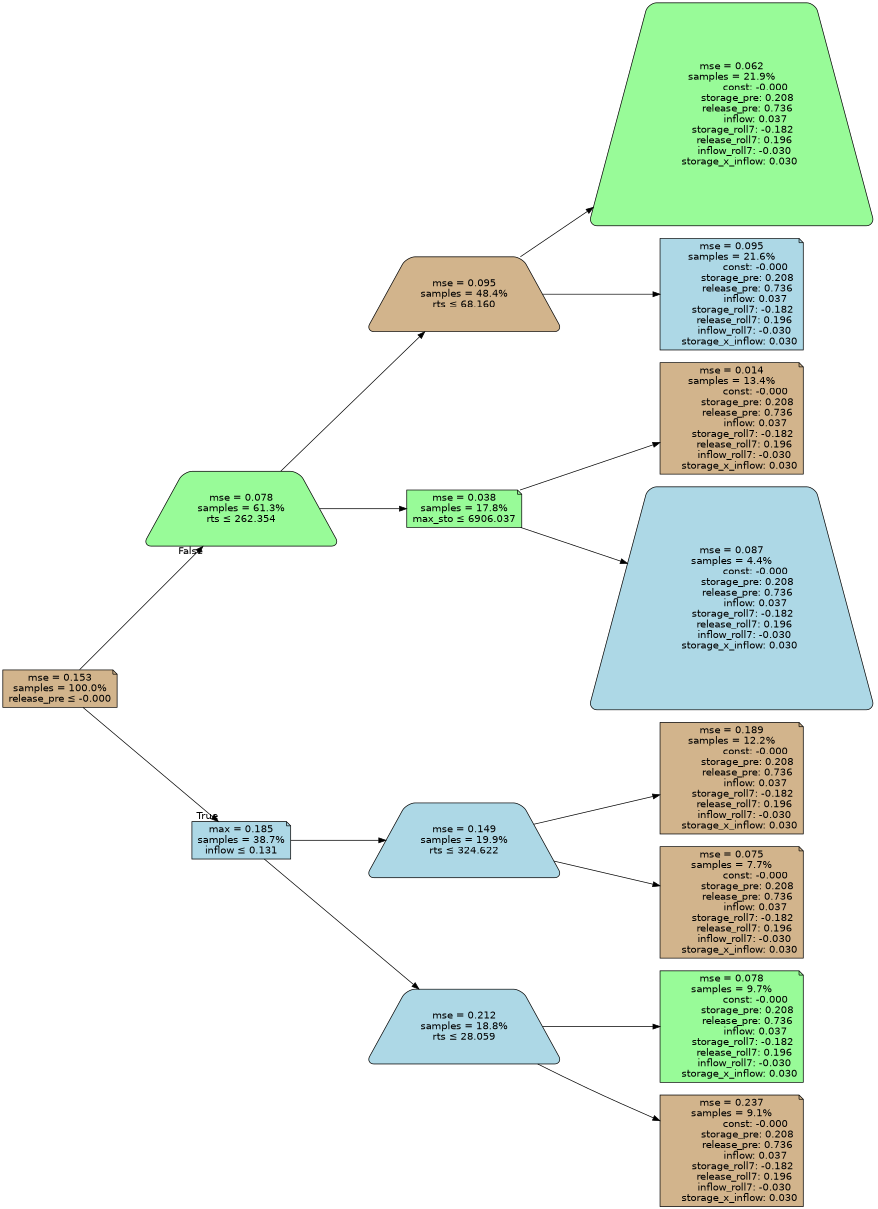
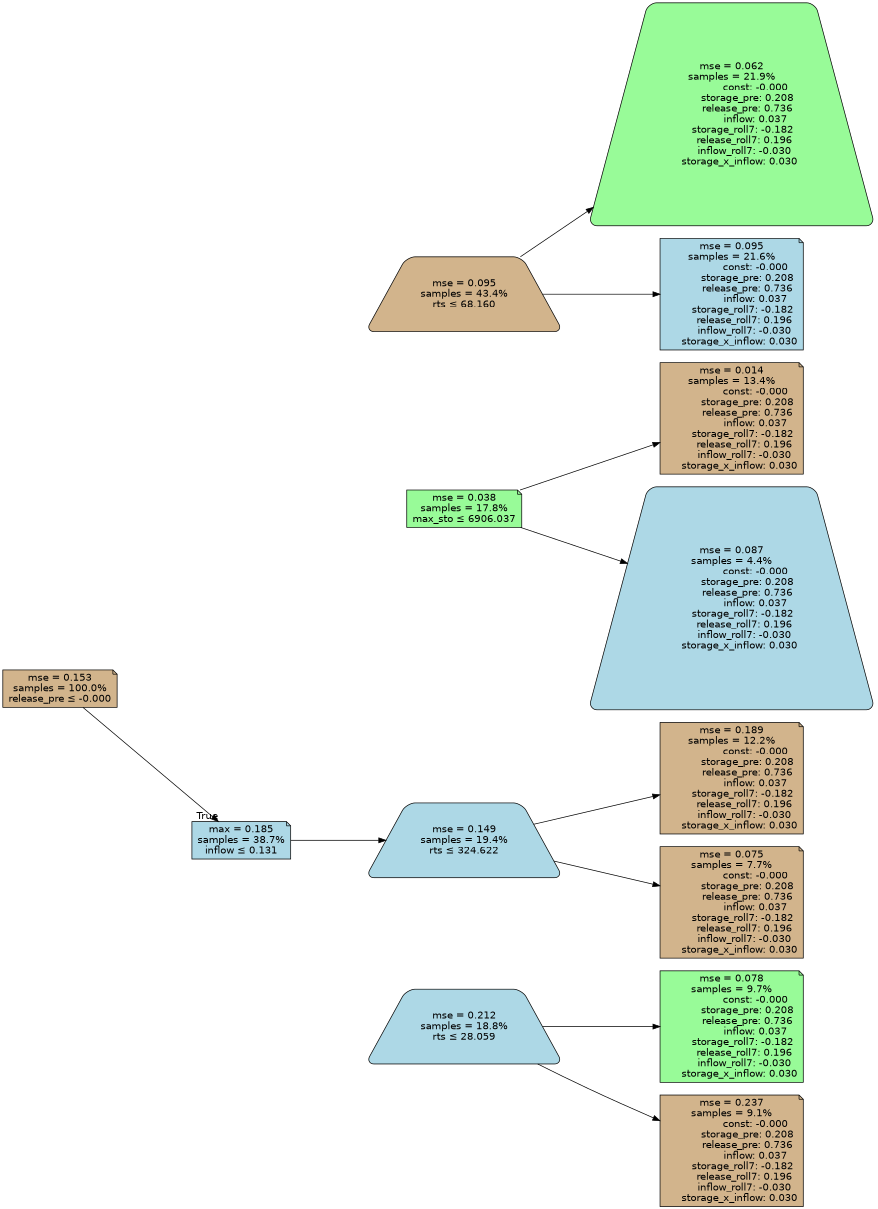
node "mse = 0.095 samples = 48.4% rts ≤ 68.160": label "mse = 0.095 samples = 48.4% rts ≤ 68.160" -> "mse = 0.095 samples = 43.4% rts ≤ 68.160"
node "mse = 0.078 samples = 61.3% rts ≤ 262.354": removed
node "mse = 0.149 samples = 19.9% rts ≤ 324.622": label "mse = 0.149 samples = 19.9% rts ≤ 324.622" -> "mse = 0.149 samples = 19.4% rts ≤ 324.622"
edge "max = 0.185 samples = 38.7% inflow ≤ 0.131" -> "mse = 0.212 samples = 18.8% rts ≤ 28.059": removed
